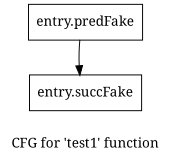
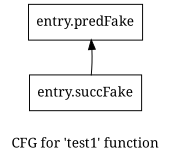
edge "entry.predFake" -> "entry.succFake": reversed
